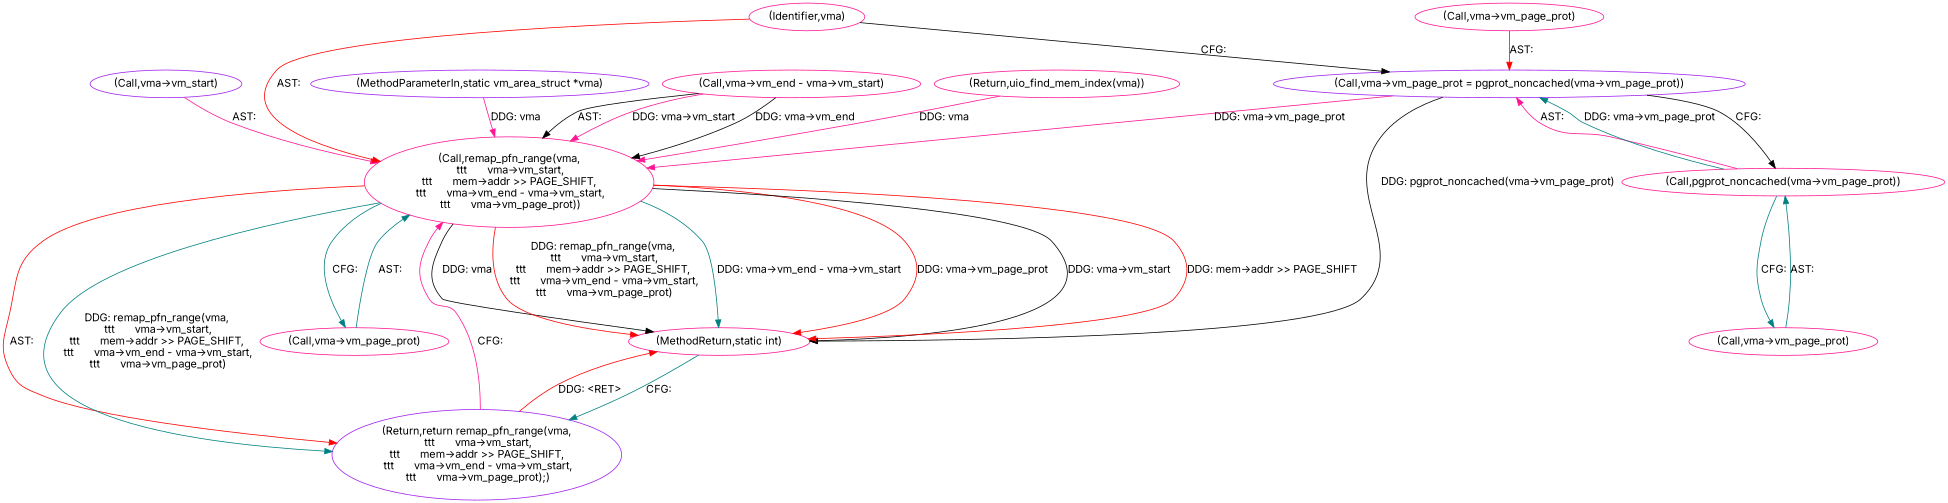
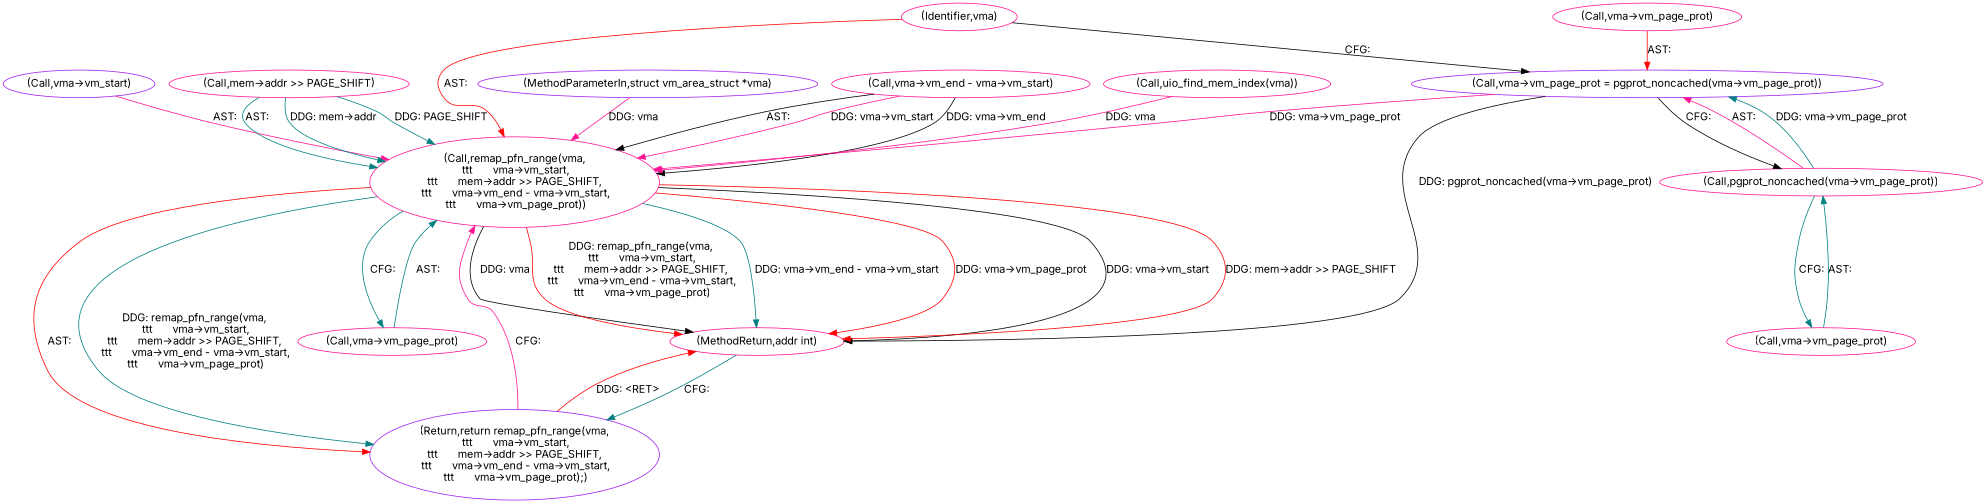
node "(Call,mem->addr >> PAGE_SHIFT)": added
node "(MethodParameterIn,static vm_area_struct *vma)": label "(MethodParameterIn,static vm_area_struct *vma)" -> "(MethodParameterIn,struct vm_area_struct *vma)"
node "(Return,uio_find_mem_index(vma))": label "(Return,uio_find_mem_index(vma))" -> "(Call,uio_find_mem_index(vma))"
node "(MethodReturn,static int)": label "(MethodReturn,static int)" -> "(MethodReturn,addr int)"
